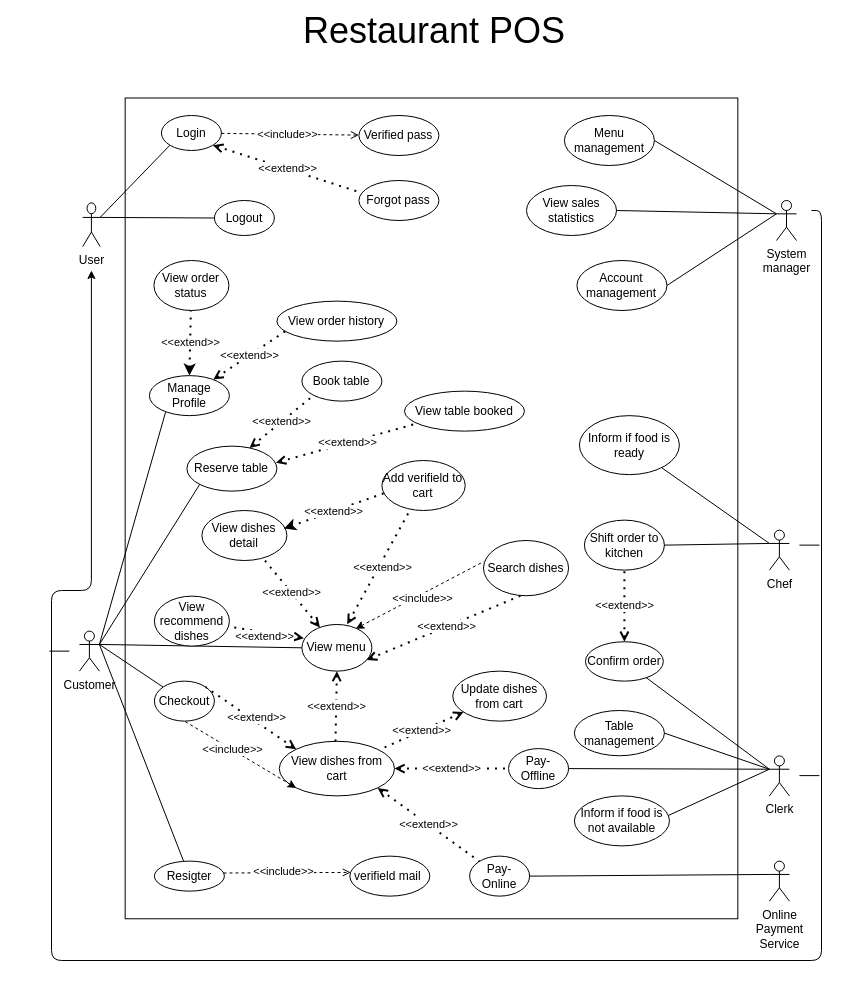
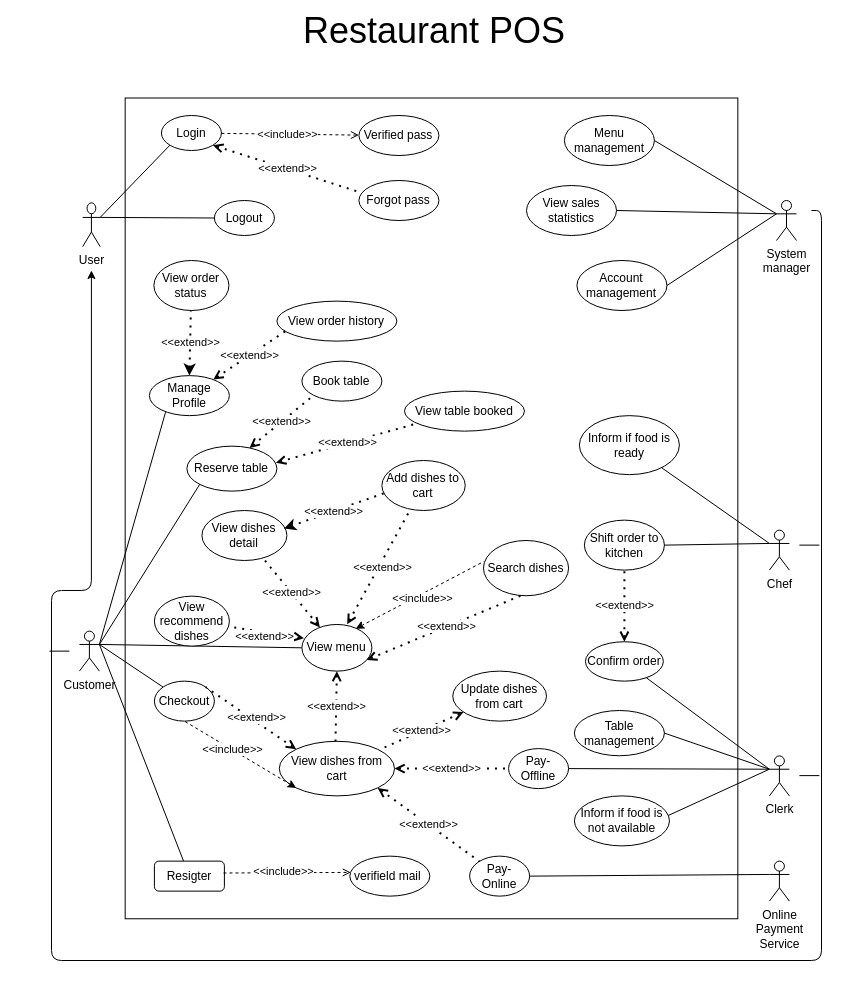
node "Add verifield to cart": label "Add verifield to cart" -> "Add dishes to cart"
node "Resigter": shape ellipse -> rounded rectangle
